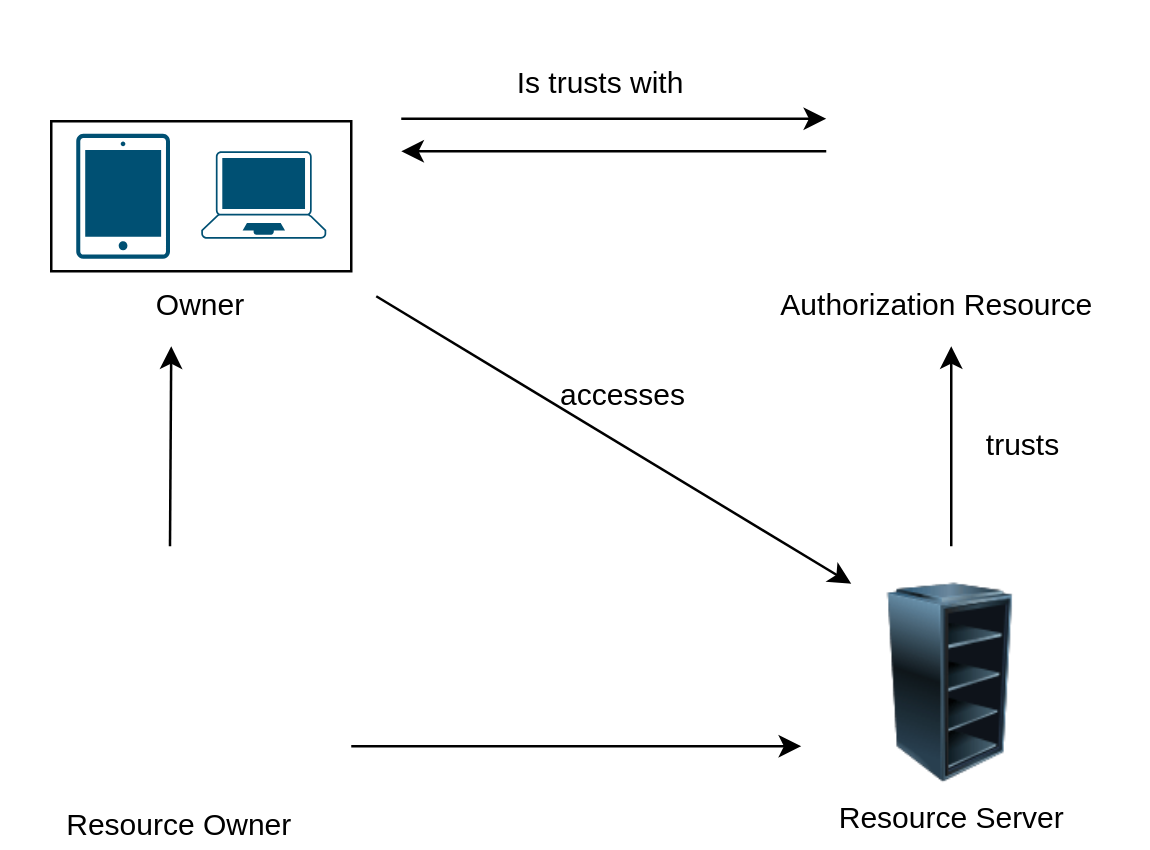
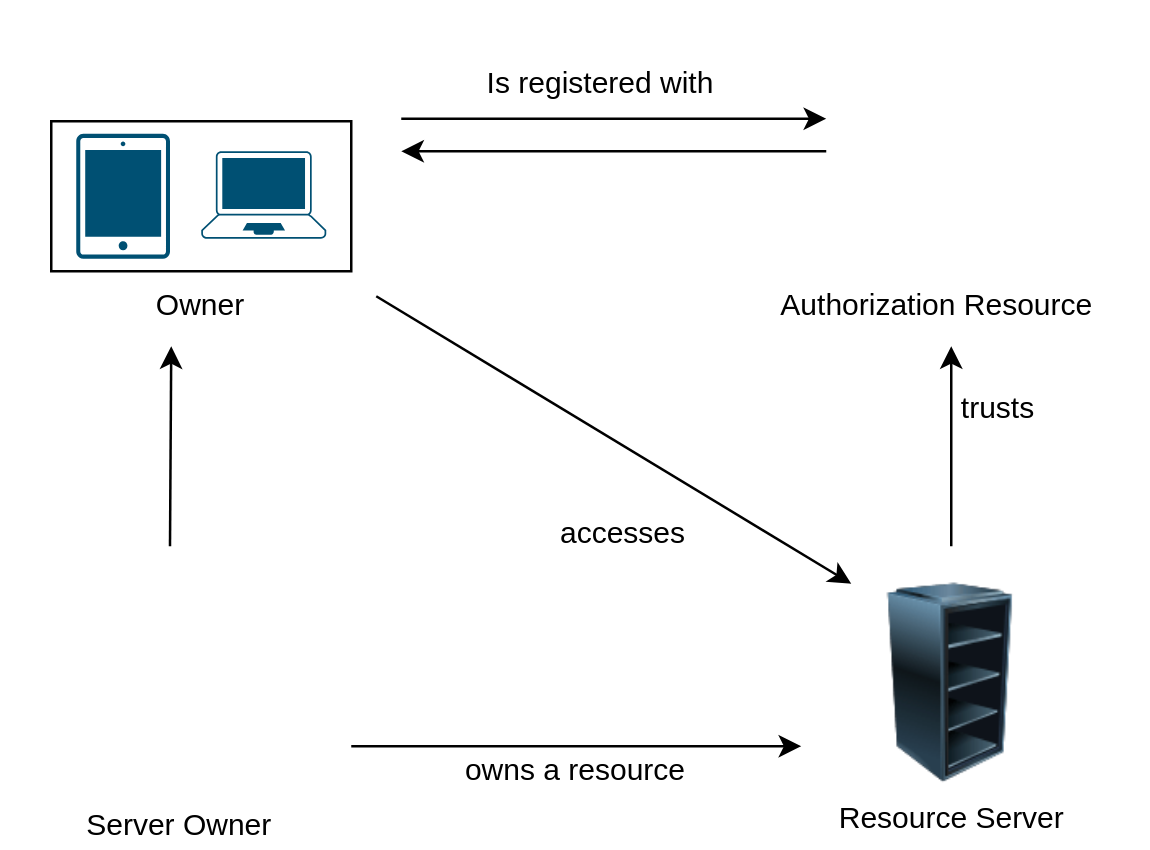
node "Is trusts with": label "Is trusts with" -> "Is registered with"
node "accesses": moved (623, 396) -> (623, 534)
node "trusts": moved (1023, 446) -> (998, 409)
node "owns a resource": added
node "Resource Owner": label "Resource Owner" -> "Server Owner"
